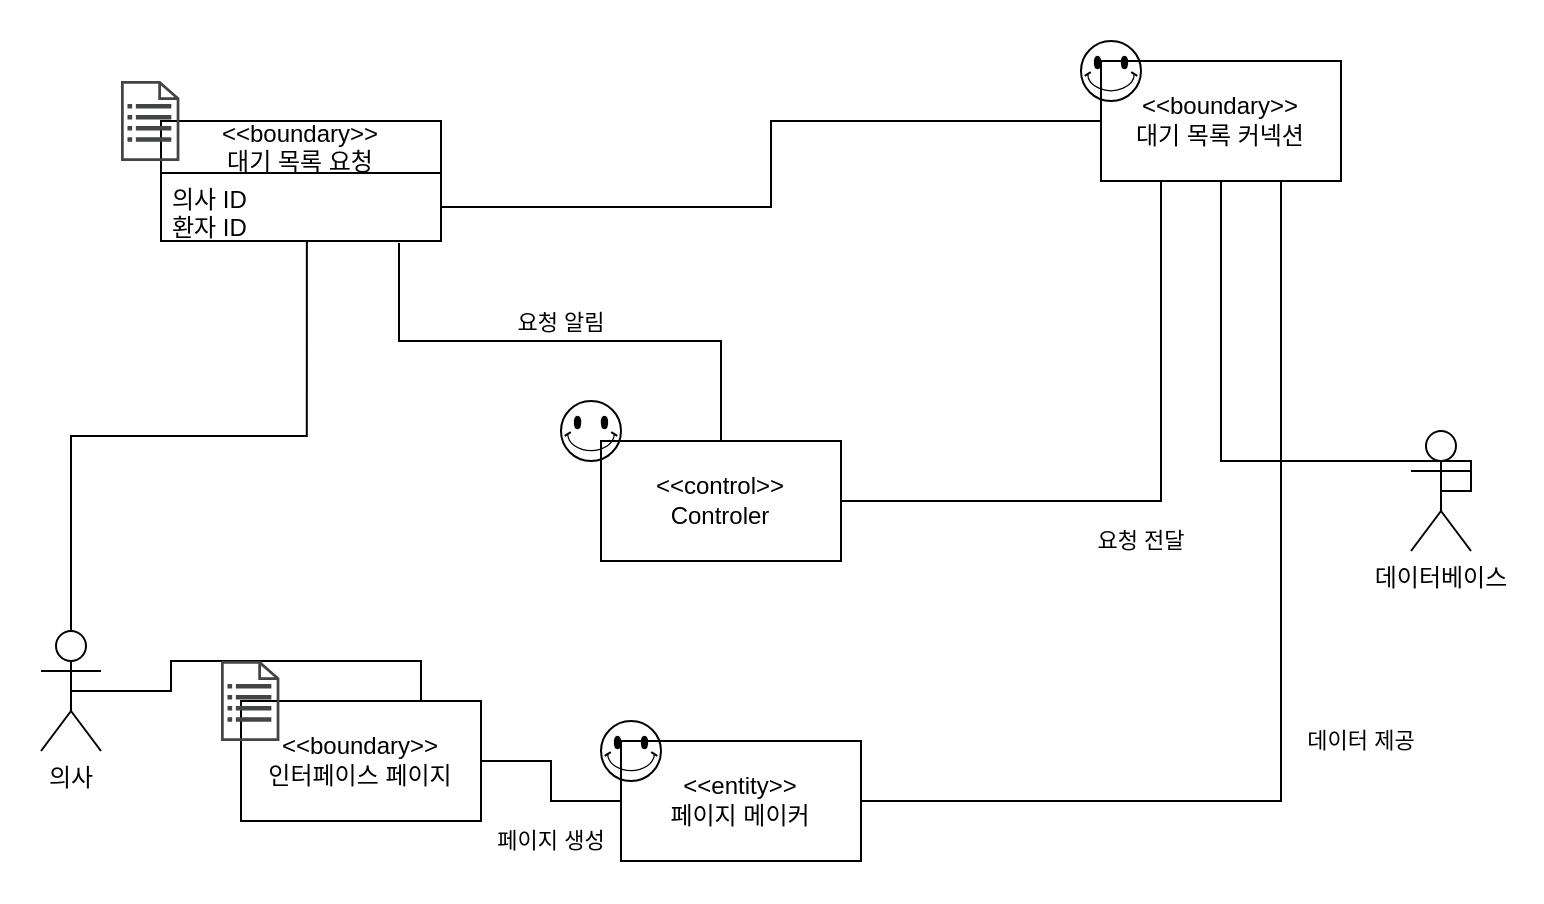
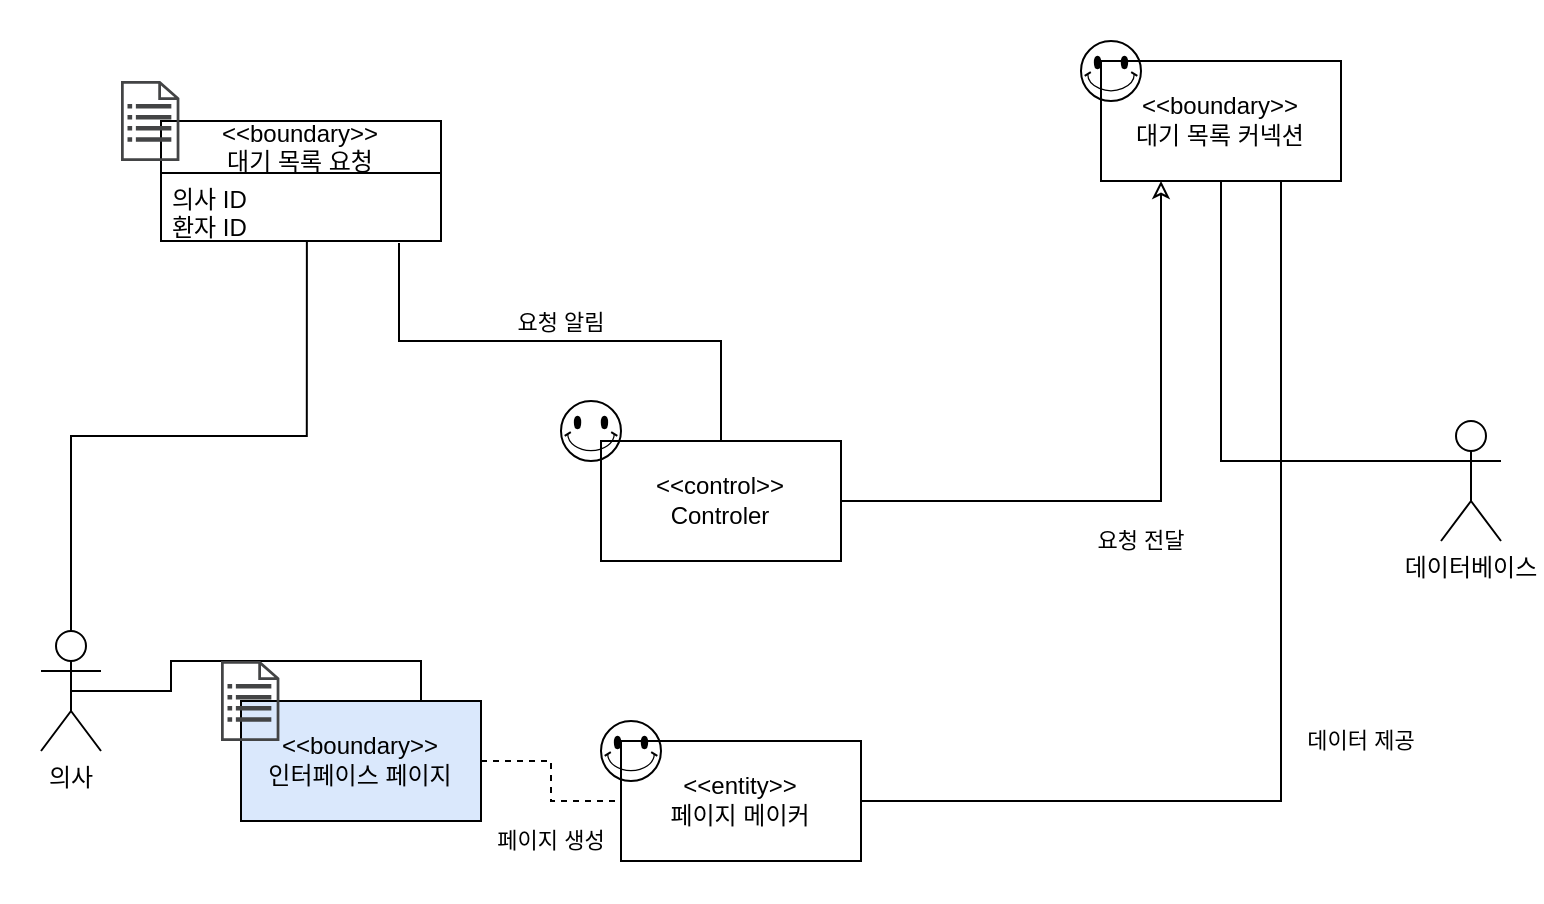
edge "<<boundary>> 대기 목록 커넥션" -- "의사 ID 환자 ID": removed
edge "<<boundary>> 대기 목록 커넥션" -- "<<control>> Controler": arrowhead none -> classic
node "데이터베이스": moved (1441, 491) -> (1471, 481)
node "<<boundary>> 인터페이스 페이지": fillcolor #ffffff -> #dae8fc
edge "<<boundary>> 인터페이스 페이지" -- "<<entity>> 페이지 메이커": style solid -> dashed
